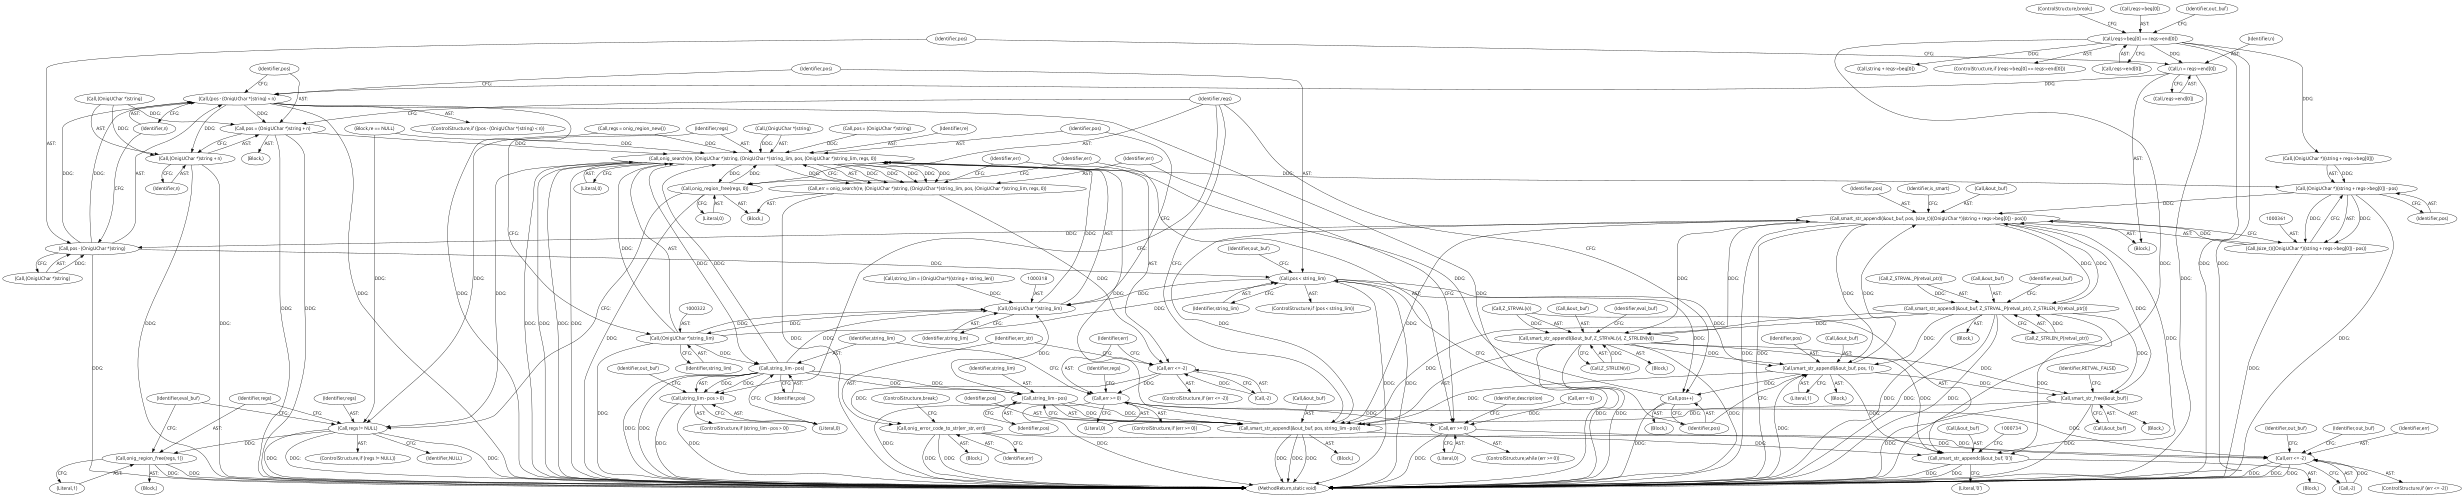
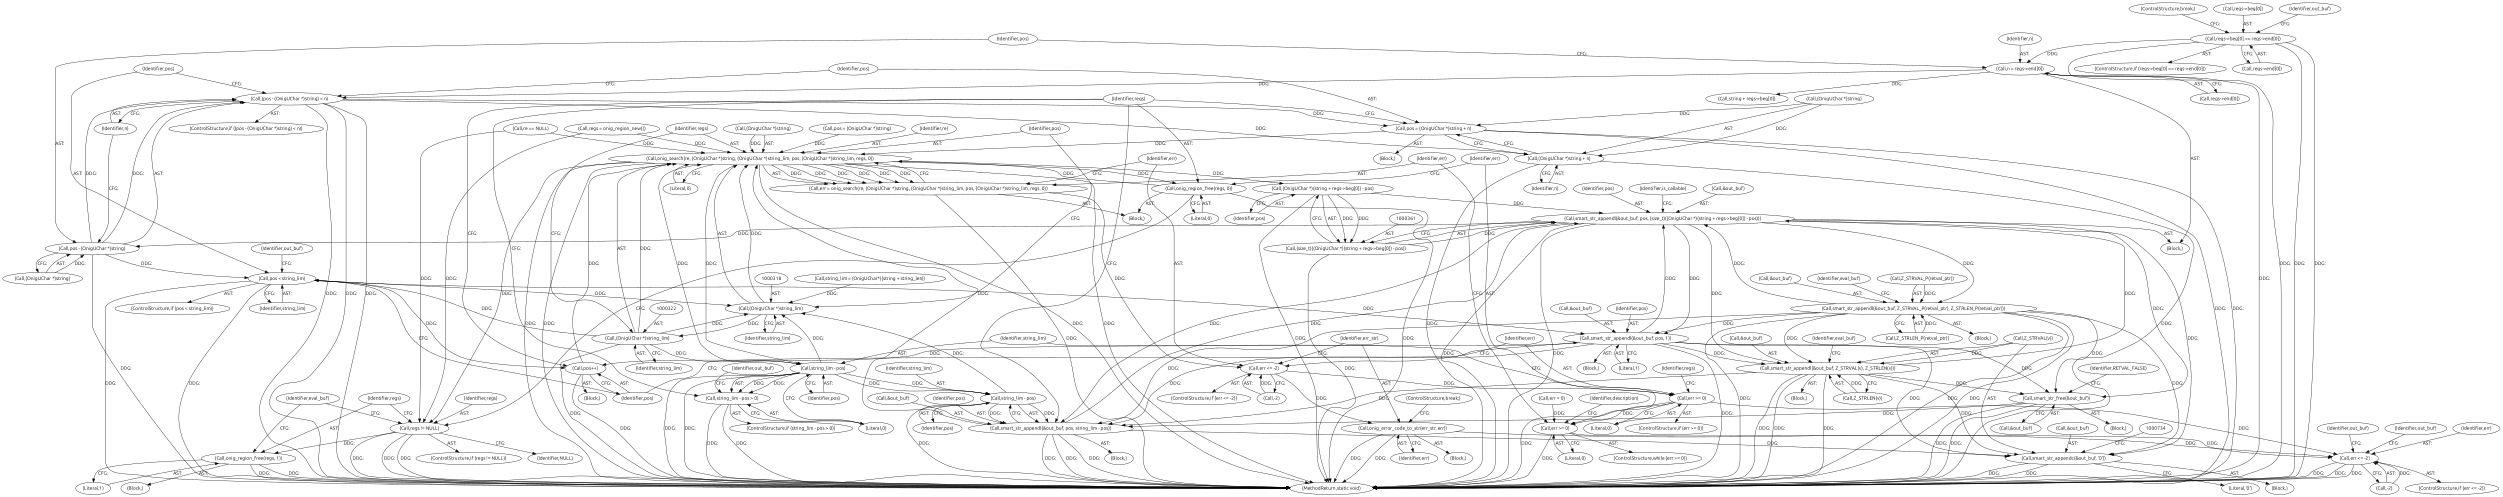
edge "(Call,regs->beg[0] == regs->end[0])" -> "(Call,string + regs->beg[0])": now "(Call,n = regs->end[0])" -> "(Call,string + regs->beg[0])"
node "(Block,re == NULL)": label "(Block,re == NULL)" -> "(Call,re == NULL)"
edge "(Call,(OnigUChar *)string + n)" -> "(Call,pos = (OnigUChar *)string + n)": label "AST: " -> "CFG: "
node "(Call,(OnigUChar *)(string + regs->beg[0]))": removed
node "(Identifier,is_smart)": label "(Identifier,is_smart)" -> "(Identifier,is_callable)"
edge "(Call,smart_str_appendl(&out_buf, Z_STRVAL(v), Z_STRLEN(v)))" -> "(Call,smart_str_appendl(&out_buf, pos, 1))": reversed
edge "(Call,smart_str_appendl(&out_buf, Z_STRVAL(v), Z_STRLEN(v)))" -> "(Call,smart_str_appendl(&out_buf, pos, string_lim - pos))": label "AST: " -> "DDG: "
